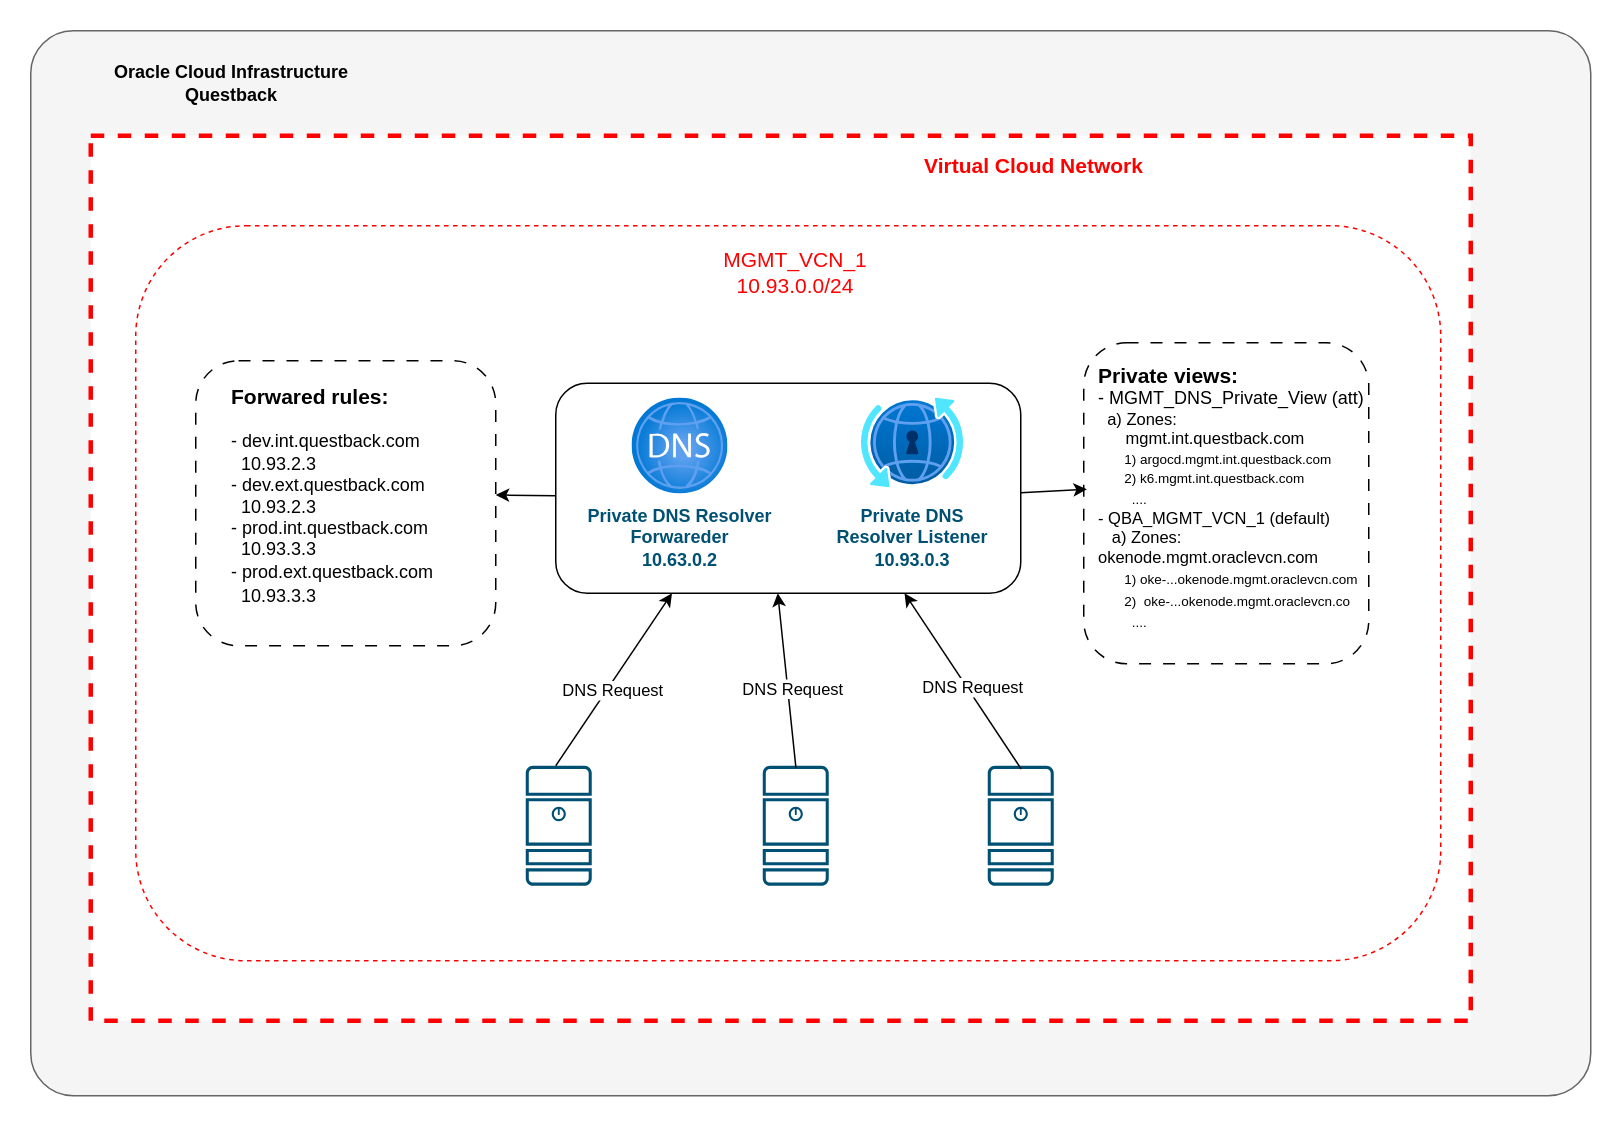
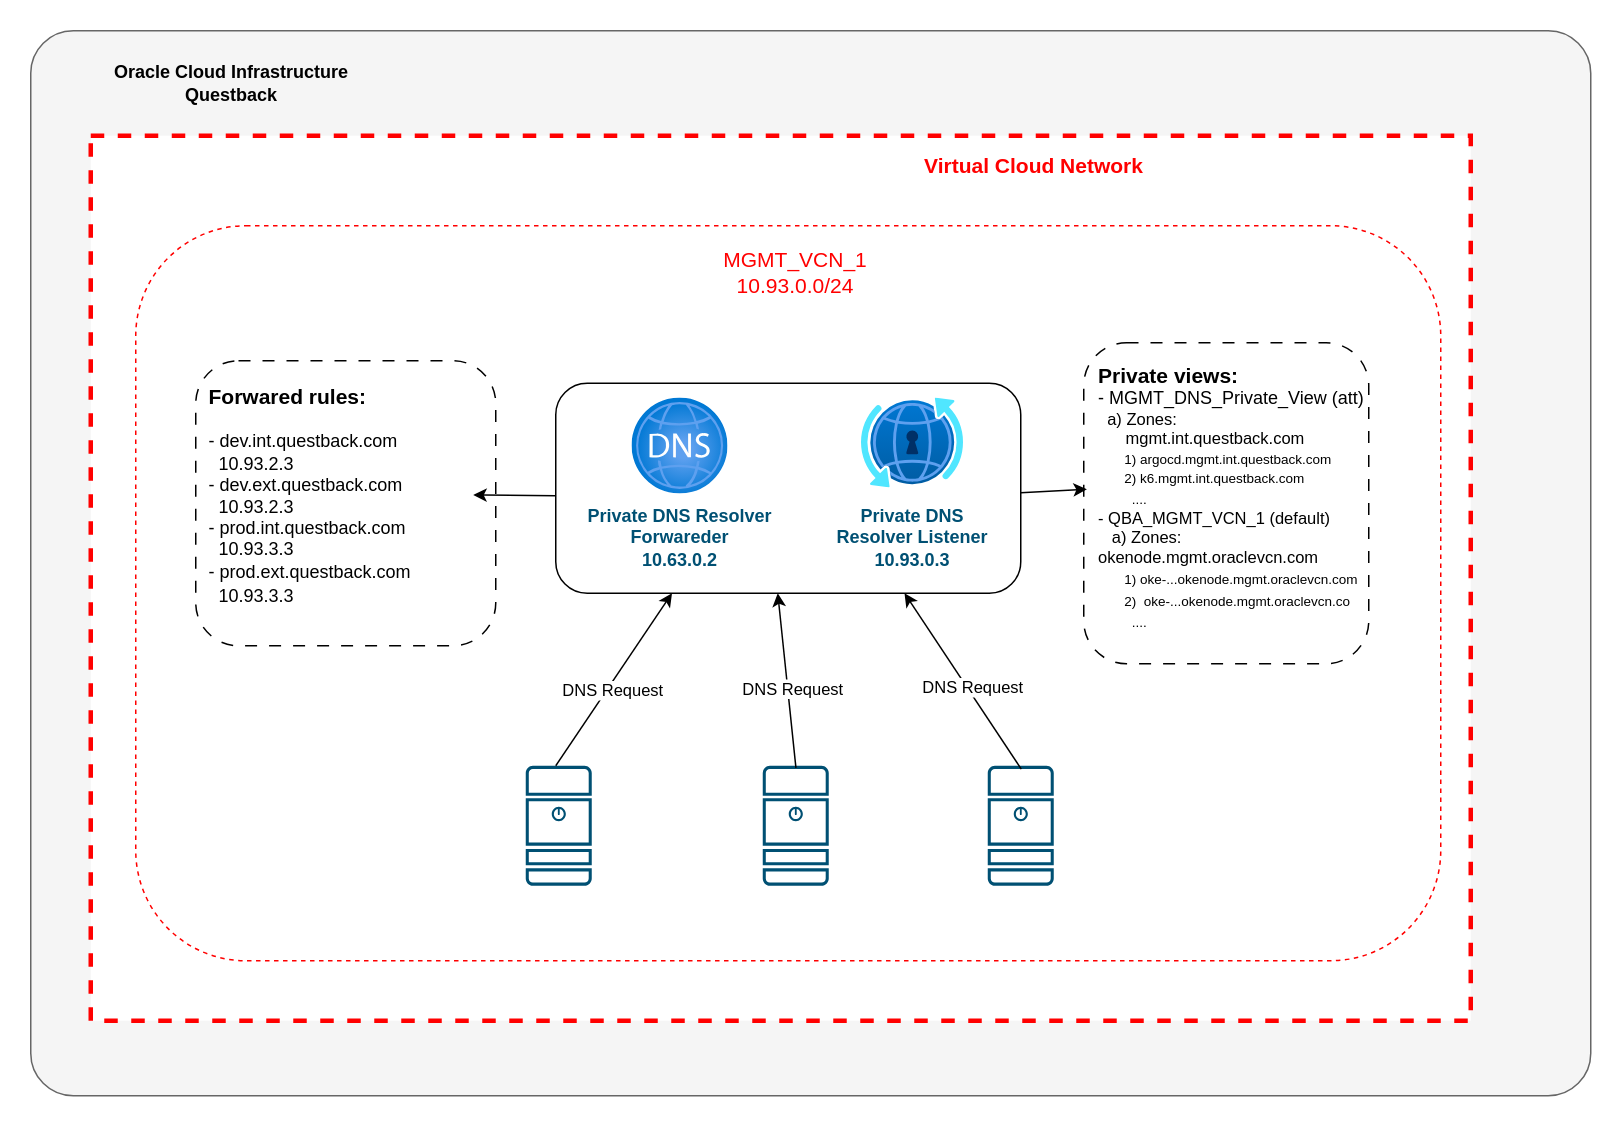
node "Forwared rules: - dev.int.questback.com 10.93.2.3- dev.ext.questback.com 10.93.2.3- prod.int.questback.com 10.93.3.3- prod.ext.questback.com 10.93.3.3": moved (362, 495) -> (340, 495)
